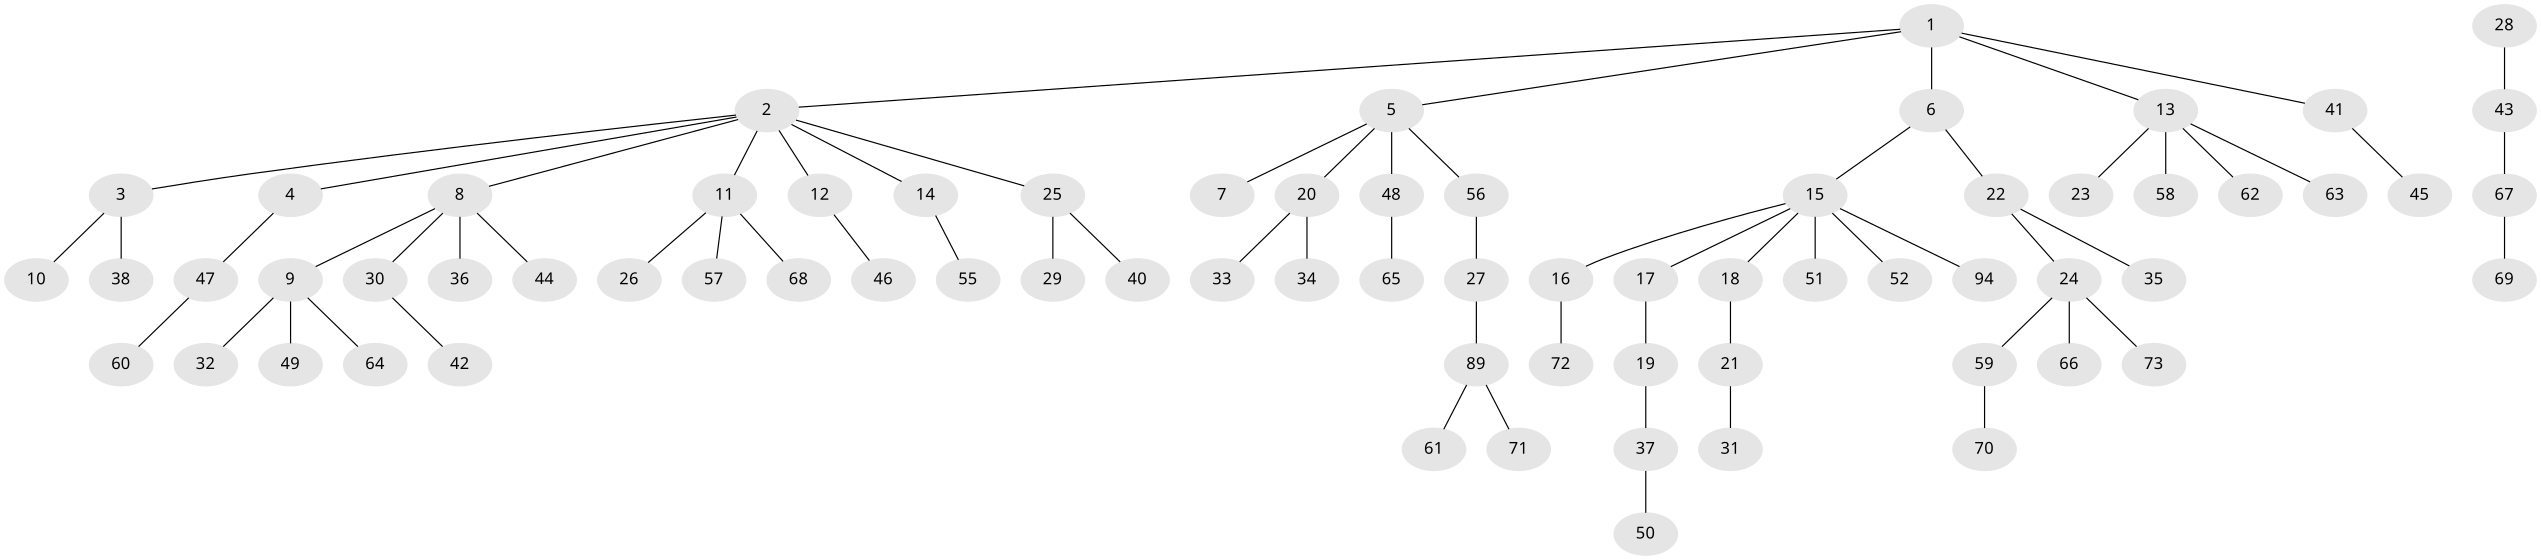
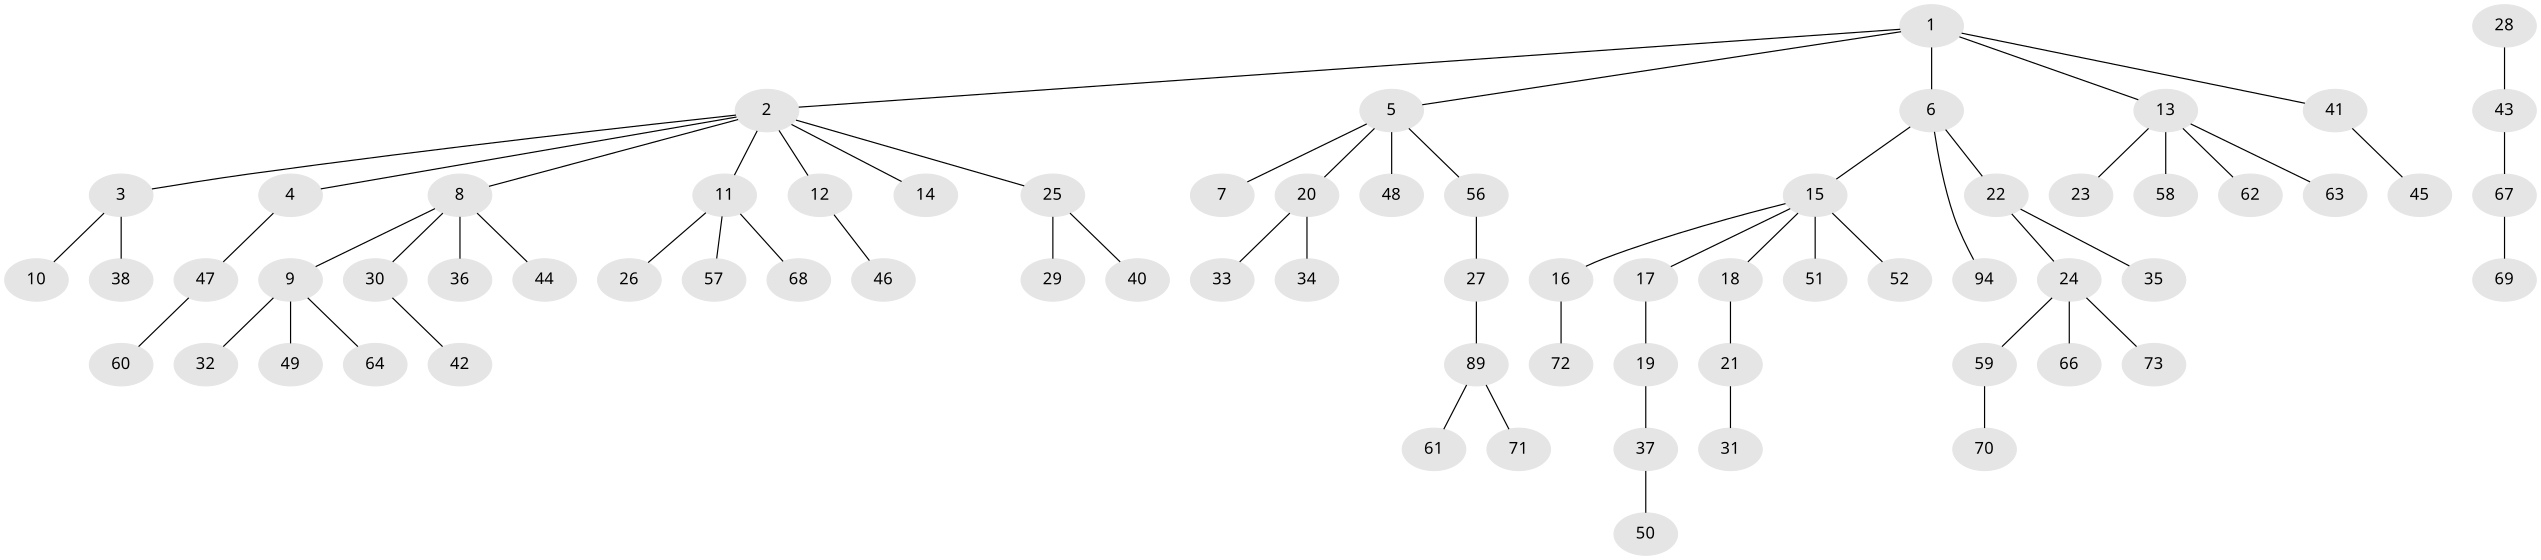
edge "15" -- "94": now "6" -- "94"
node "55": removed
node "65": removed
